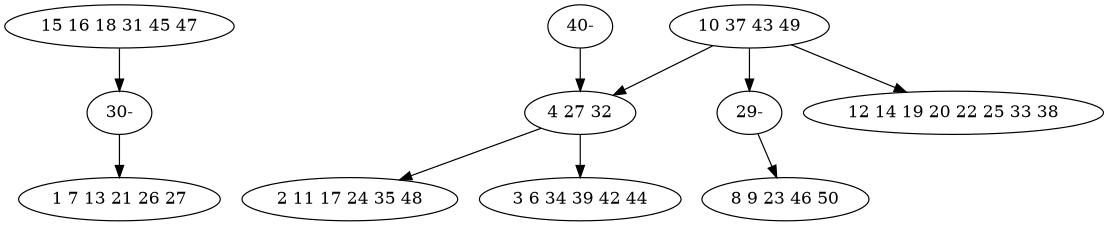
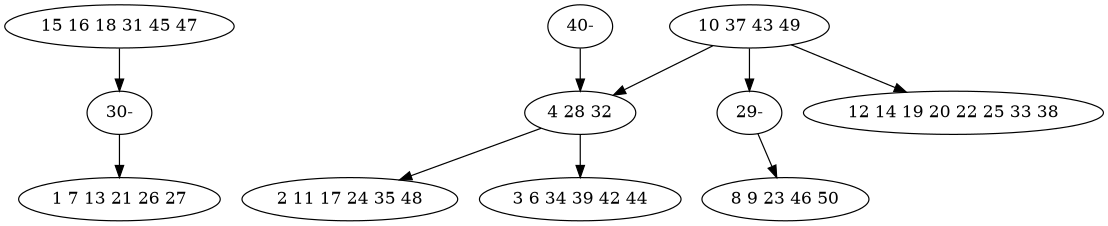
node "4 27 32": label "4 27 32" -> "4 28 32"
